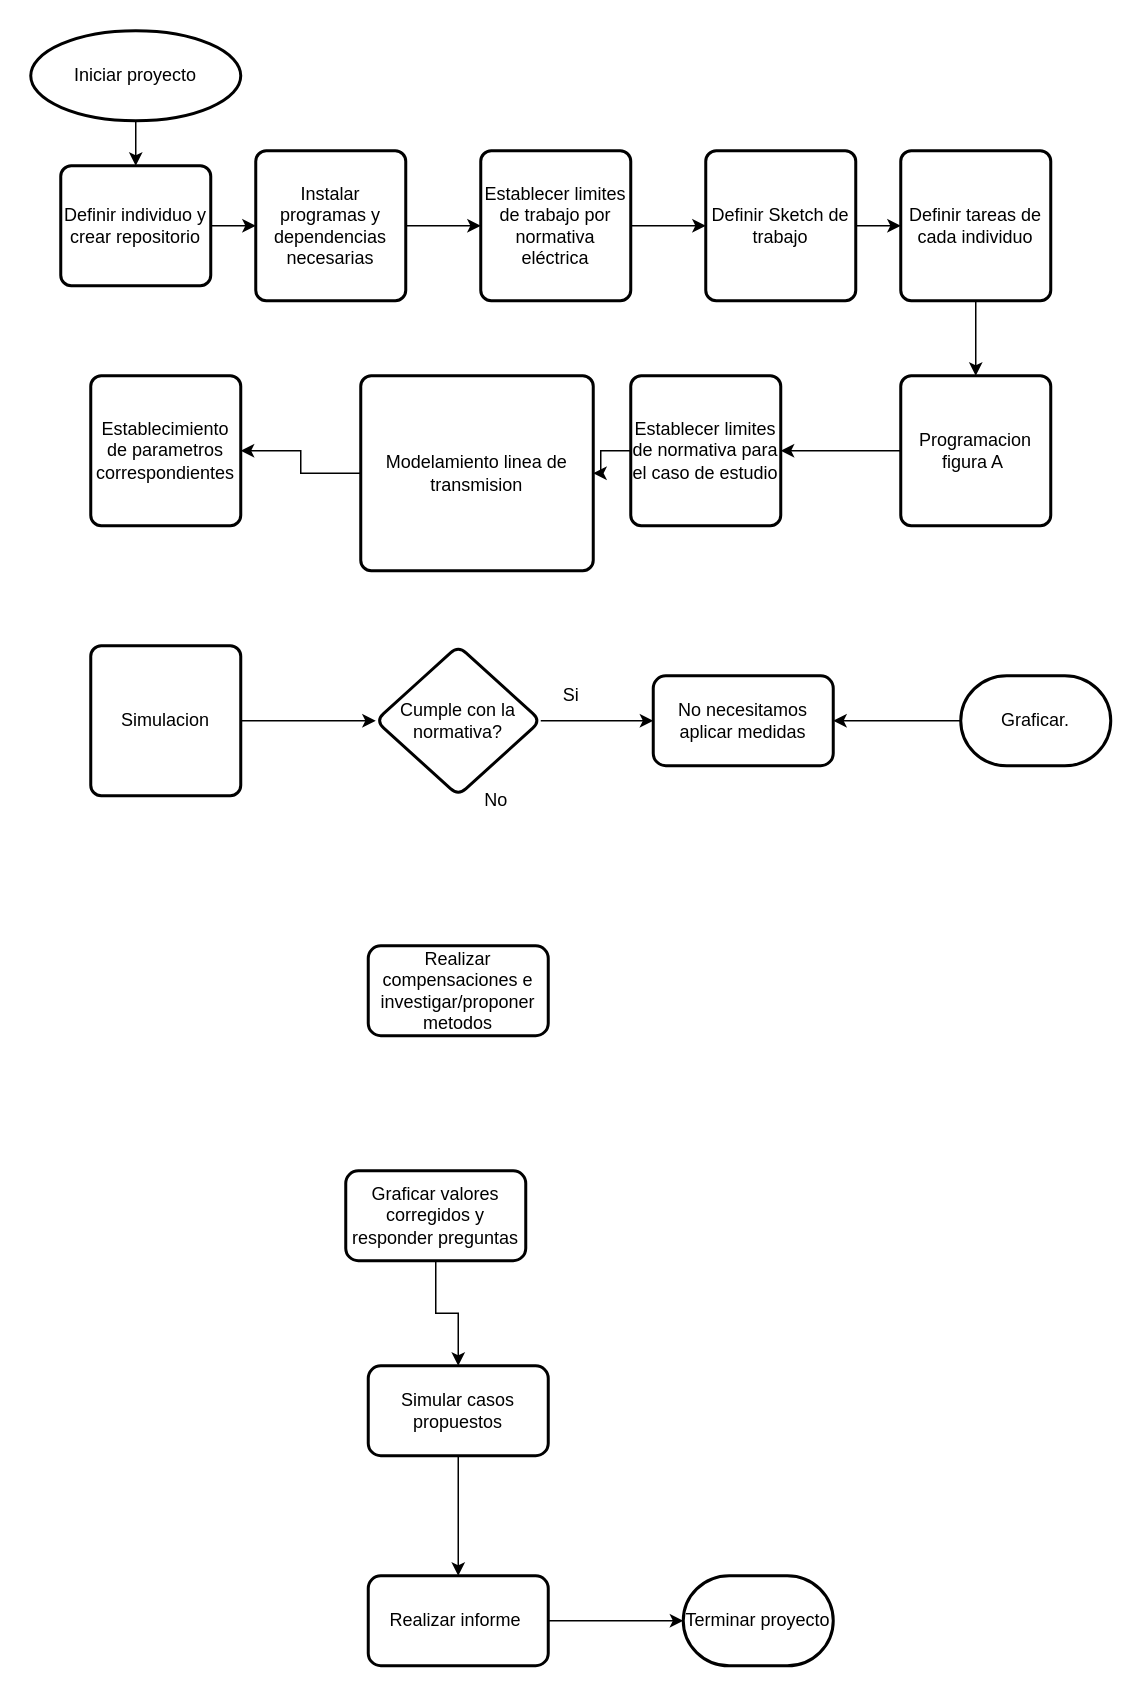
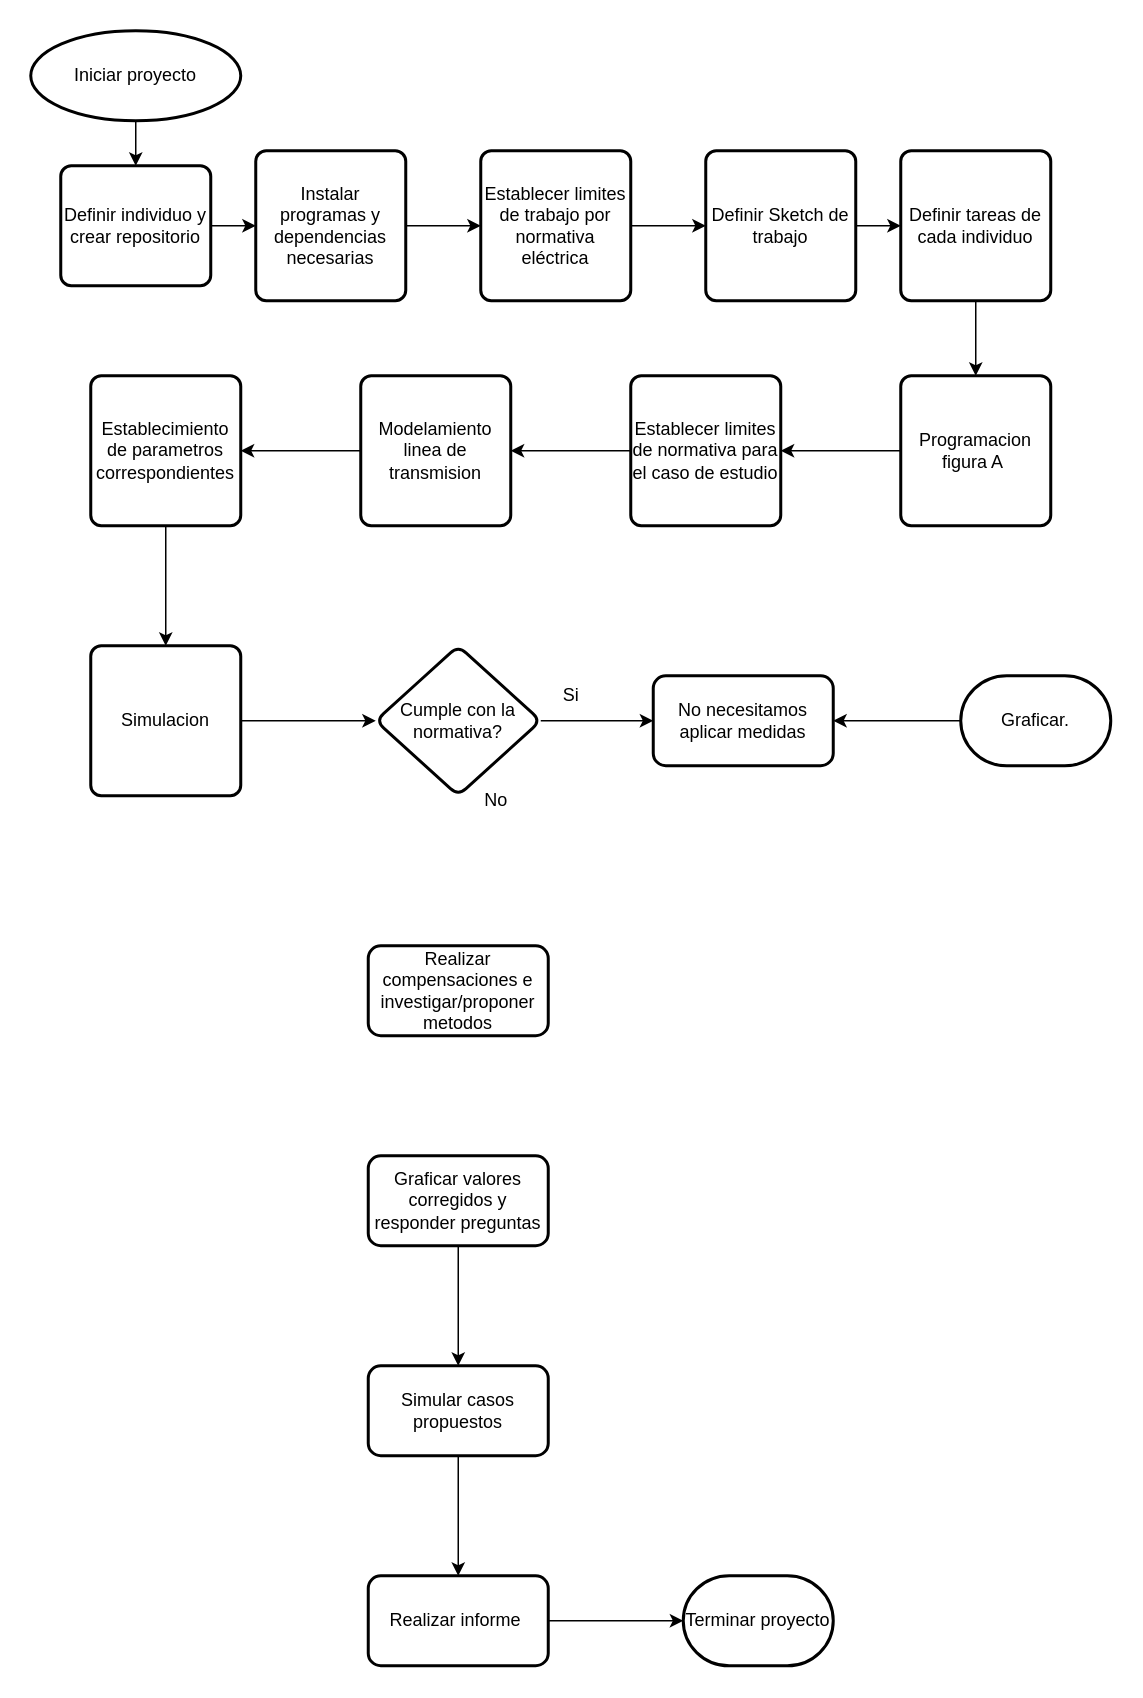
node "Modelamiento linea de transmision": size 233x195 -> 150x150
edge "Establecimiento de parametros correspondientes" -> "Simulacion": added
node "Graficar valores corregidos y responder preguntas": moved (436, 1216) -> (458, 1201)
